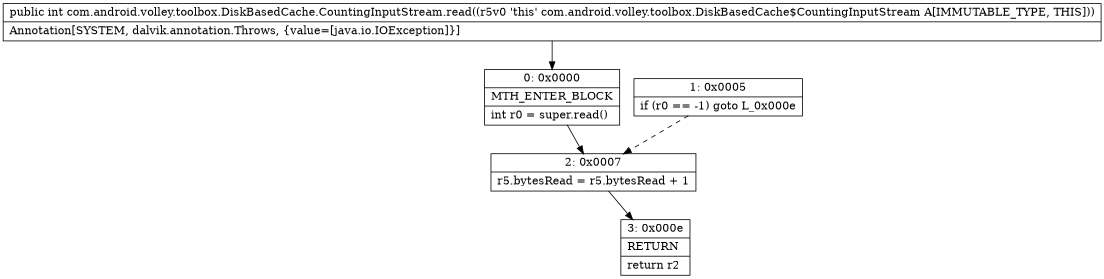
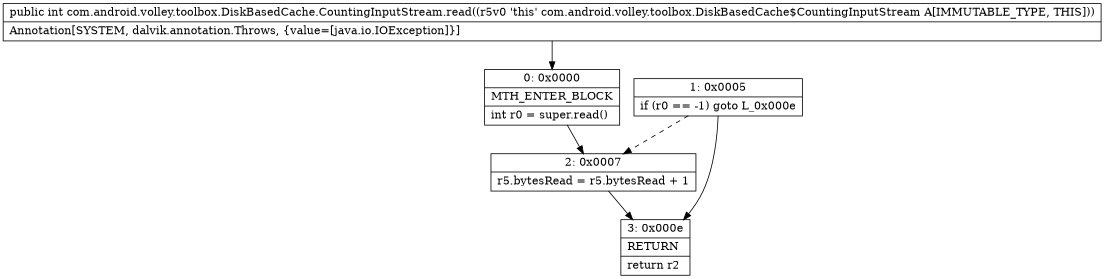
edge "1: 0x0005" -> "3: 0x000e": added
